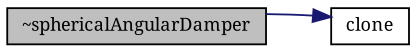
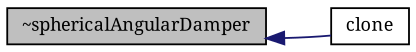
edge "~sphericalAngularDamper" -> "clone": reversed
